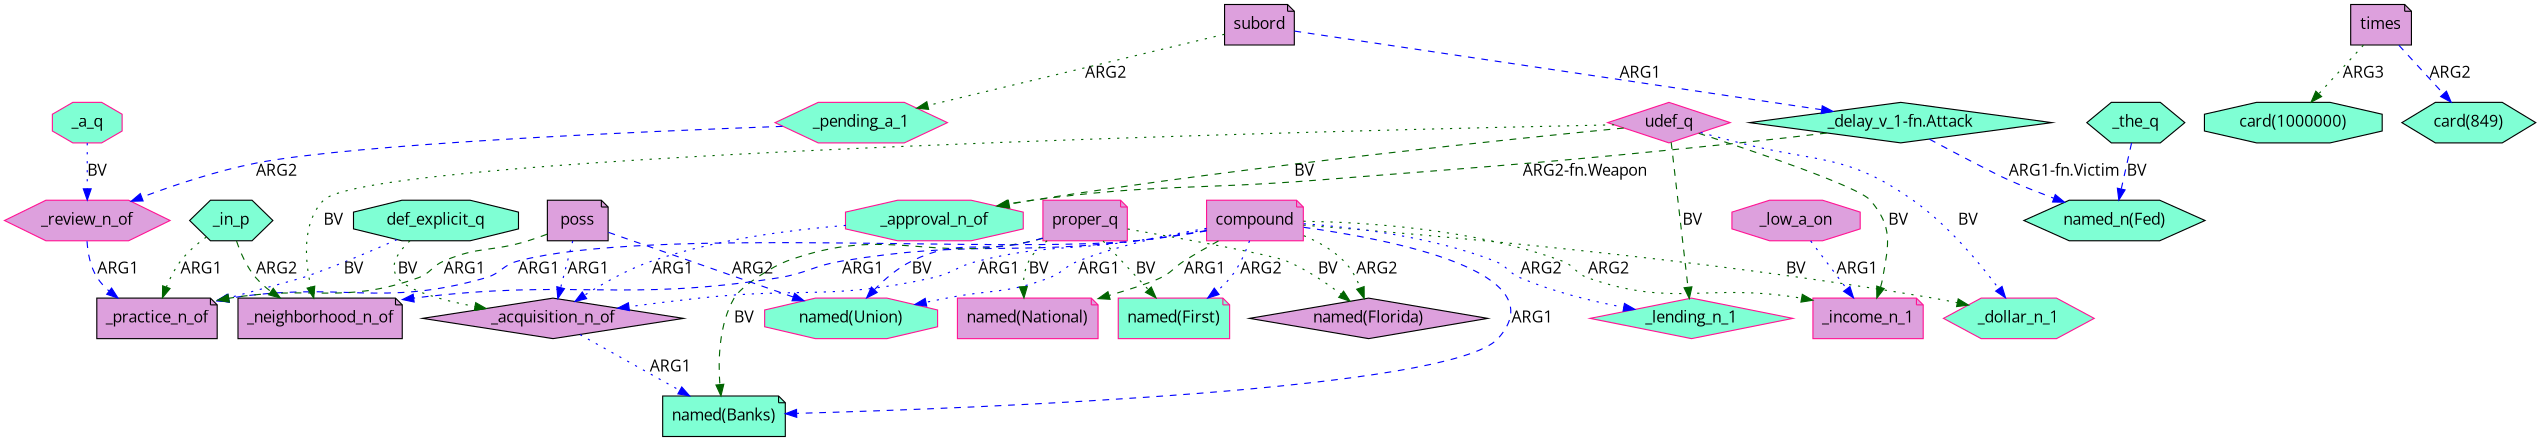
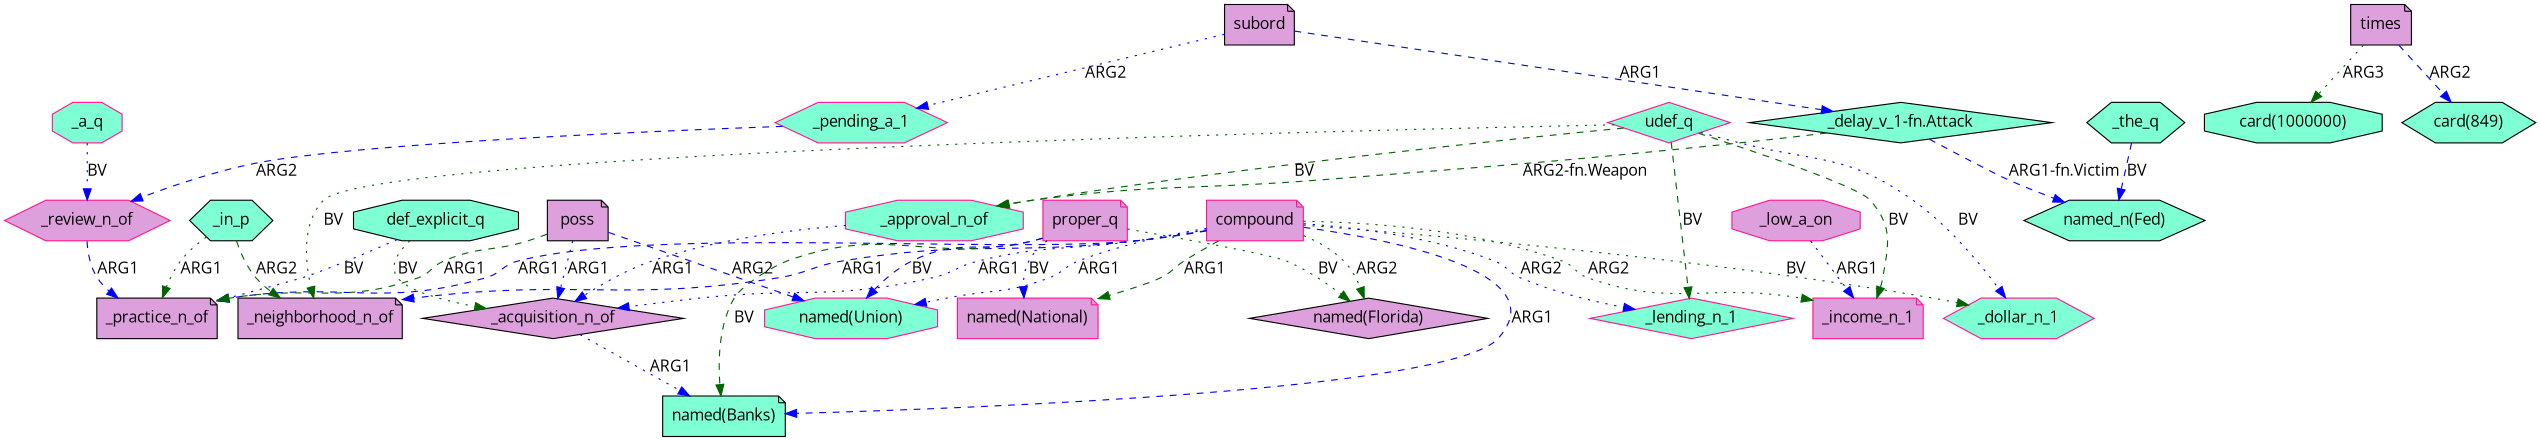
edge "subord" -> "_pending_a_1": color darkgreen -> blue
node "udef_q": fillcolor plum -> aquamarine
edge "proper_q" -> "named(National)": color darkgreen -> blue
node "named(First)": removed
